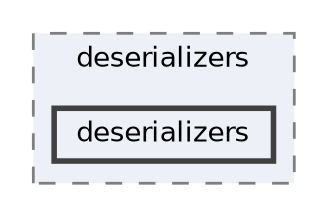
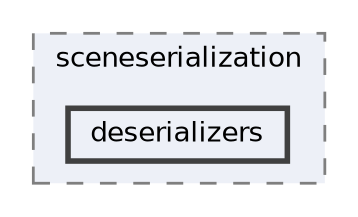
cluster "deserializers": label "deserializers" -> "sceneserialization"
